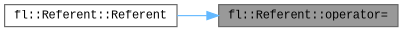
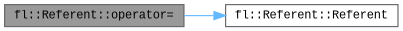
edge "fl::Referent::Referent" -> "fl::Referent::operator=": reversed
